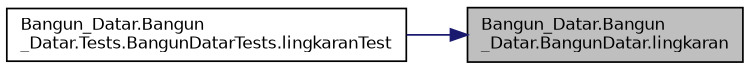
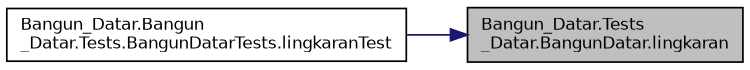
node "Bangun_Datar.Bangun _Datar.BangunDatar.lingkaran": label "Bangun_Datar.Bangun _Datar.BangunDatar.lingkaran" -> "Bangun_Datar.Tests _Datar.BangunDatar.lingkaran"
